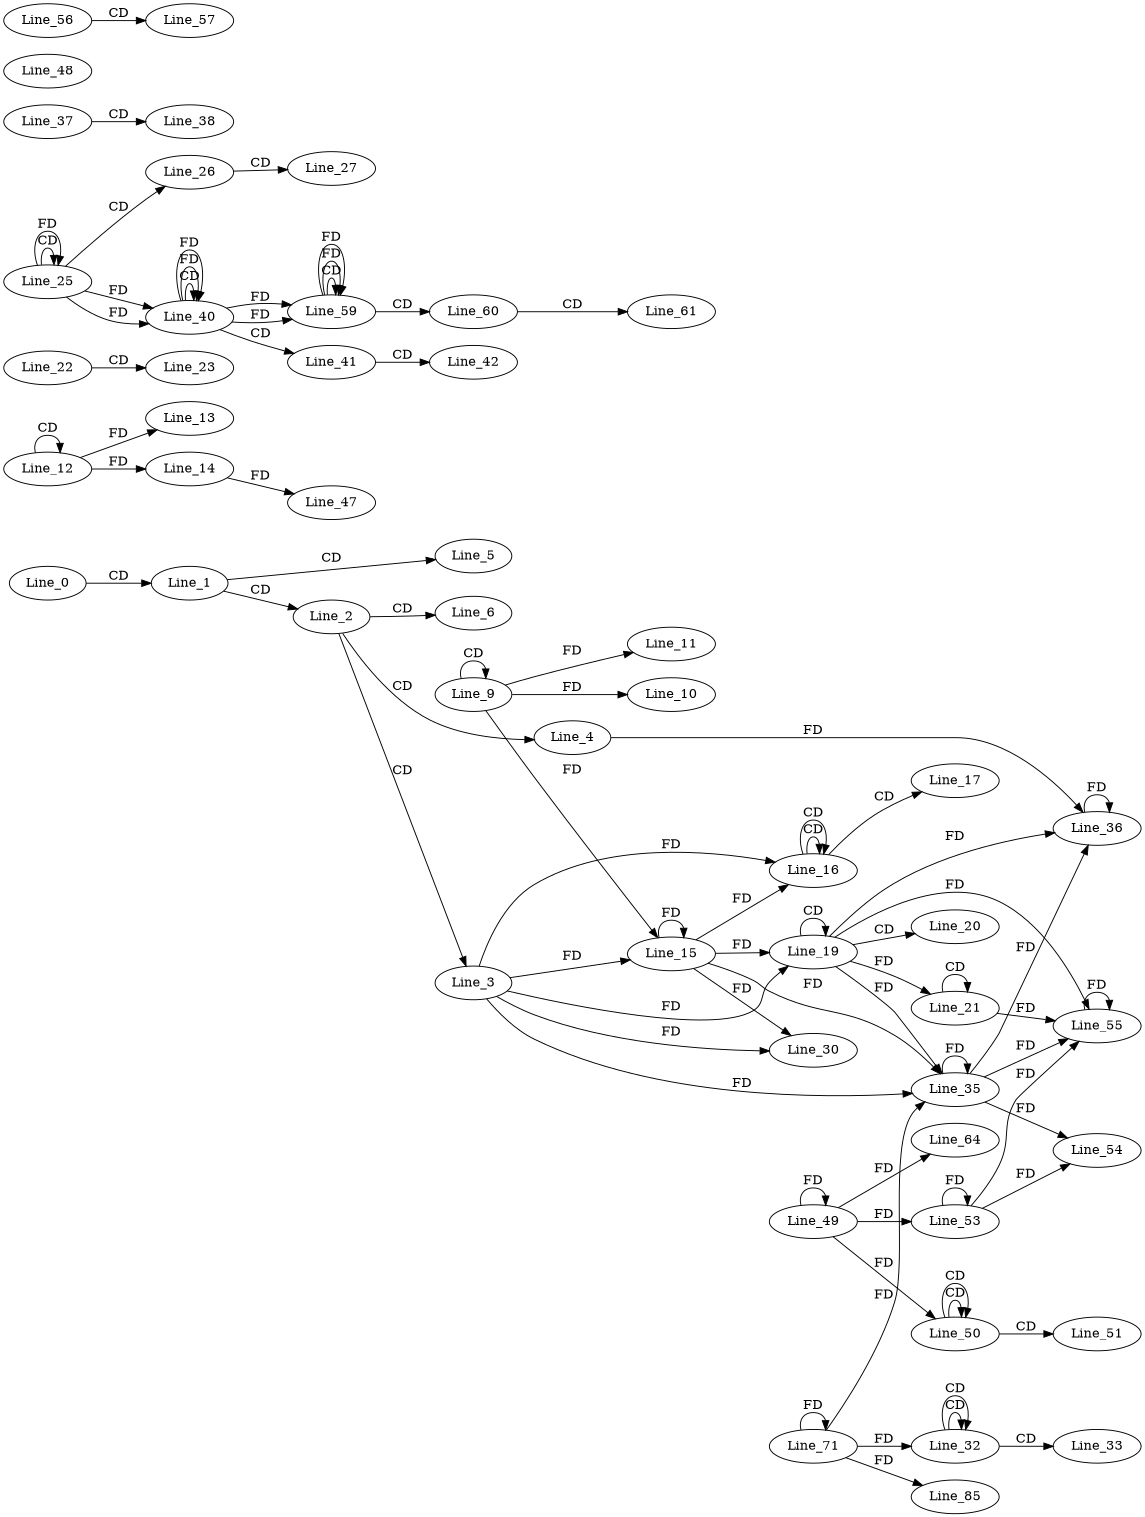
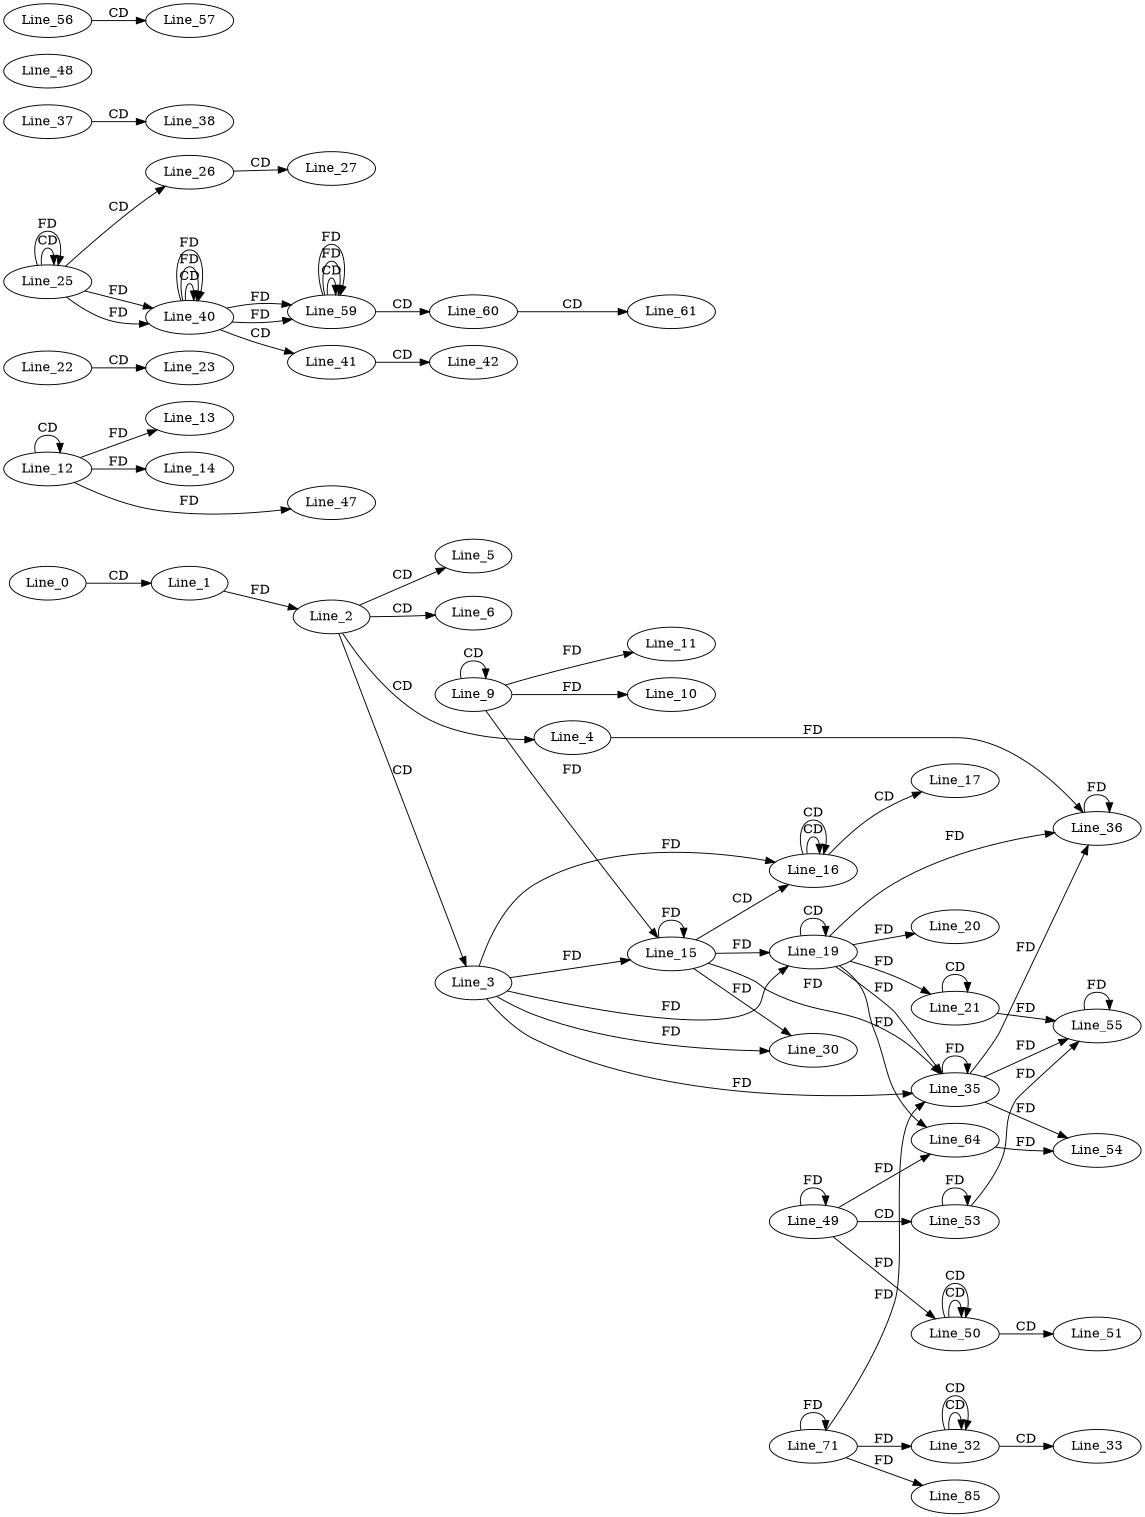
edge "Line_14" -> "Line_47": now "Line_12" -> "Line_47"
edge "Line_1" -> "Line_5": now "Line_2" -> "Line_5"
edge "Line_1" -> "Line_2": label "CD" -> "FD"
edge "Line_19" -> "Line_55": now "Line_19" -> "Line_64"
edge "Line_15" -> "Line_16": label "FD" -> "CD"
edge "Line_19" -> "Line_20": label "CD" -> "FD"
edge "Line_53" -> "Line_54": now "Line_64" -> "Line_54"
edge "Line_49" -> "Line_53": label "FD" -> "CD"
